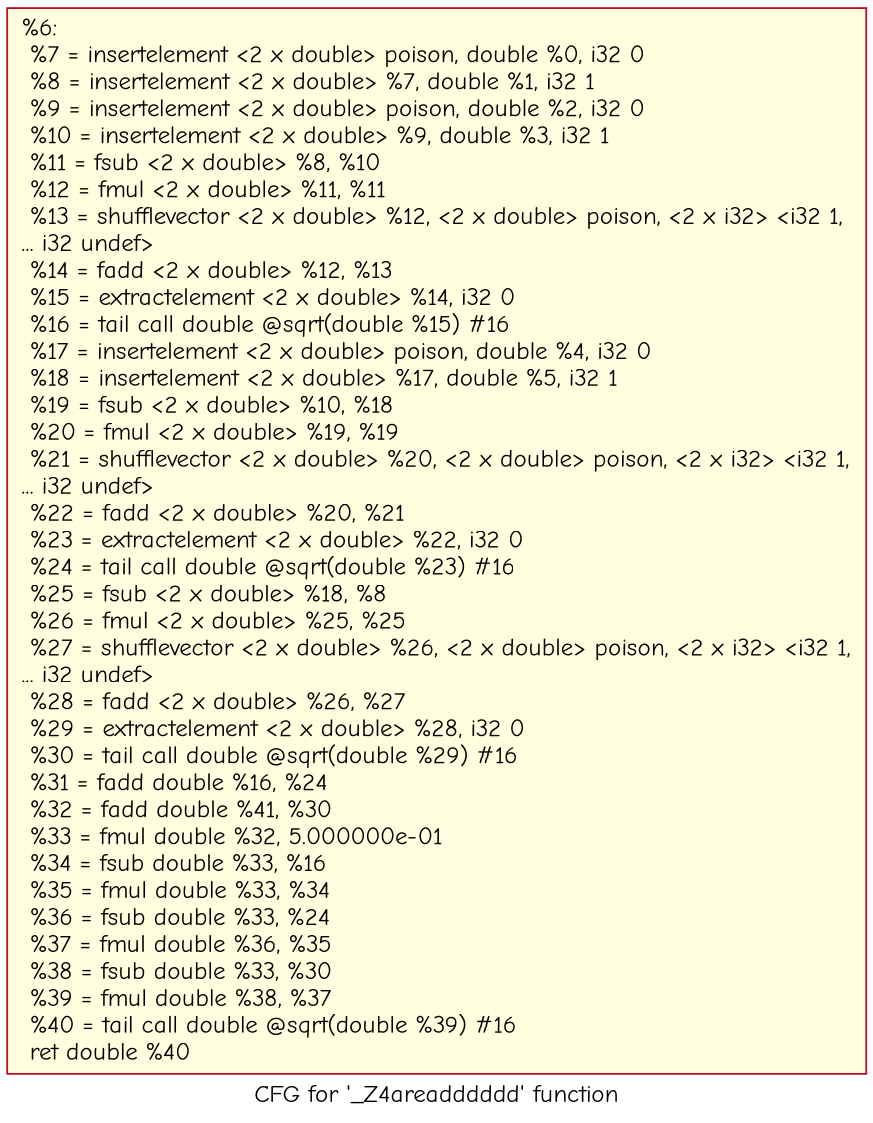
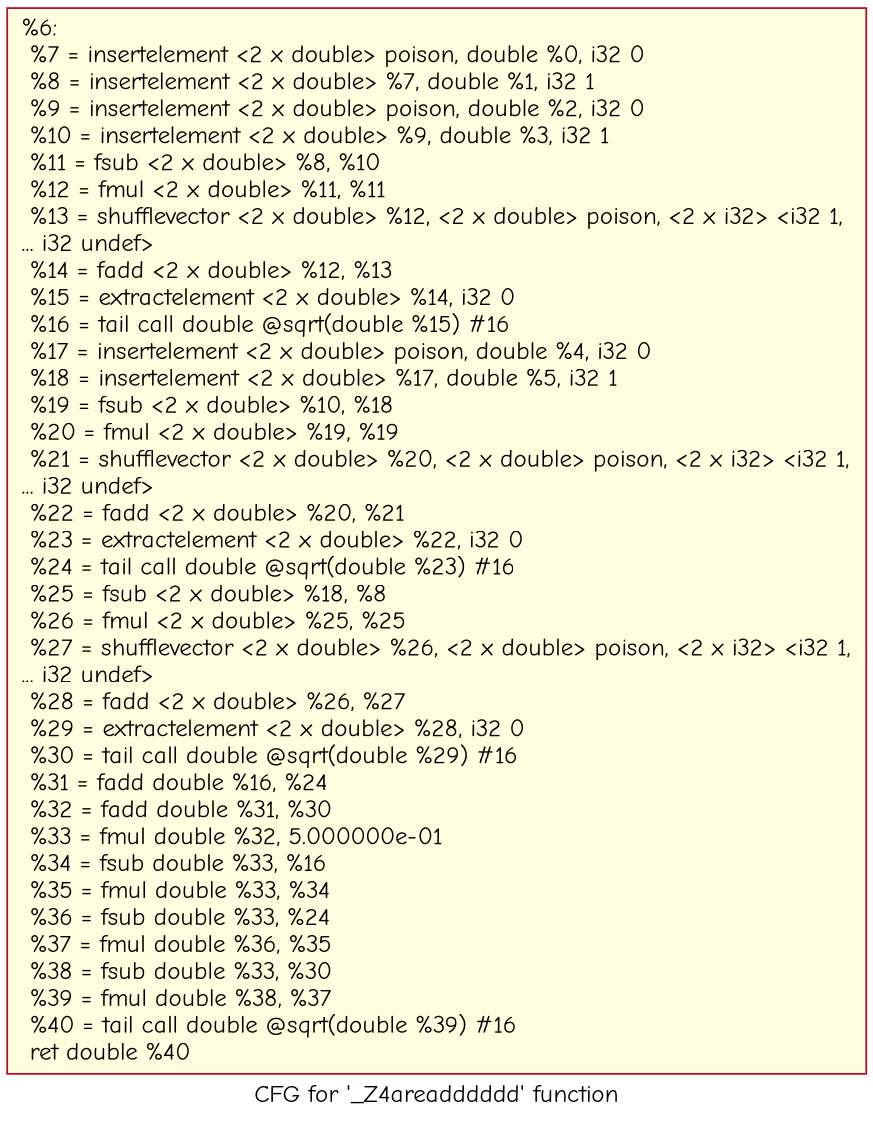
node "%6:": text "%32 = fadd double %41, %30" -> "%32 = fadd double %31, %30"
